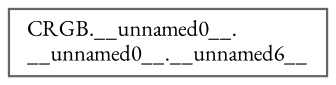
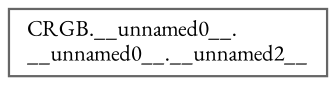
node "CRGB.__unnamed0__. __unnamed0__.__unnamed6__": label "CRGB.__unnamed0__. __unnamed0__.__unnamed6__" -> "CRGB.__unnamed0__. __unnamed0__.__unnamed2__"
